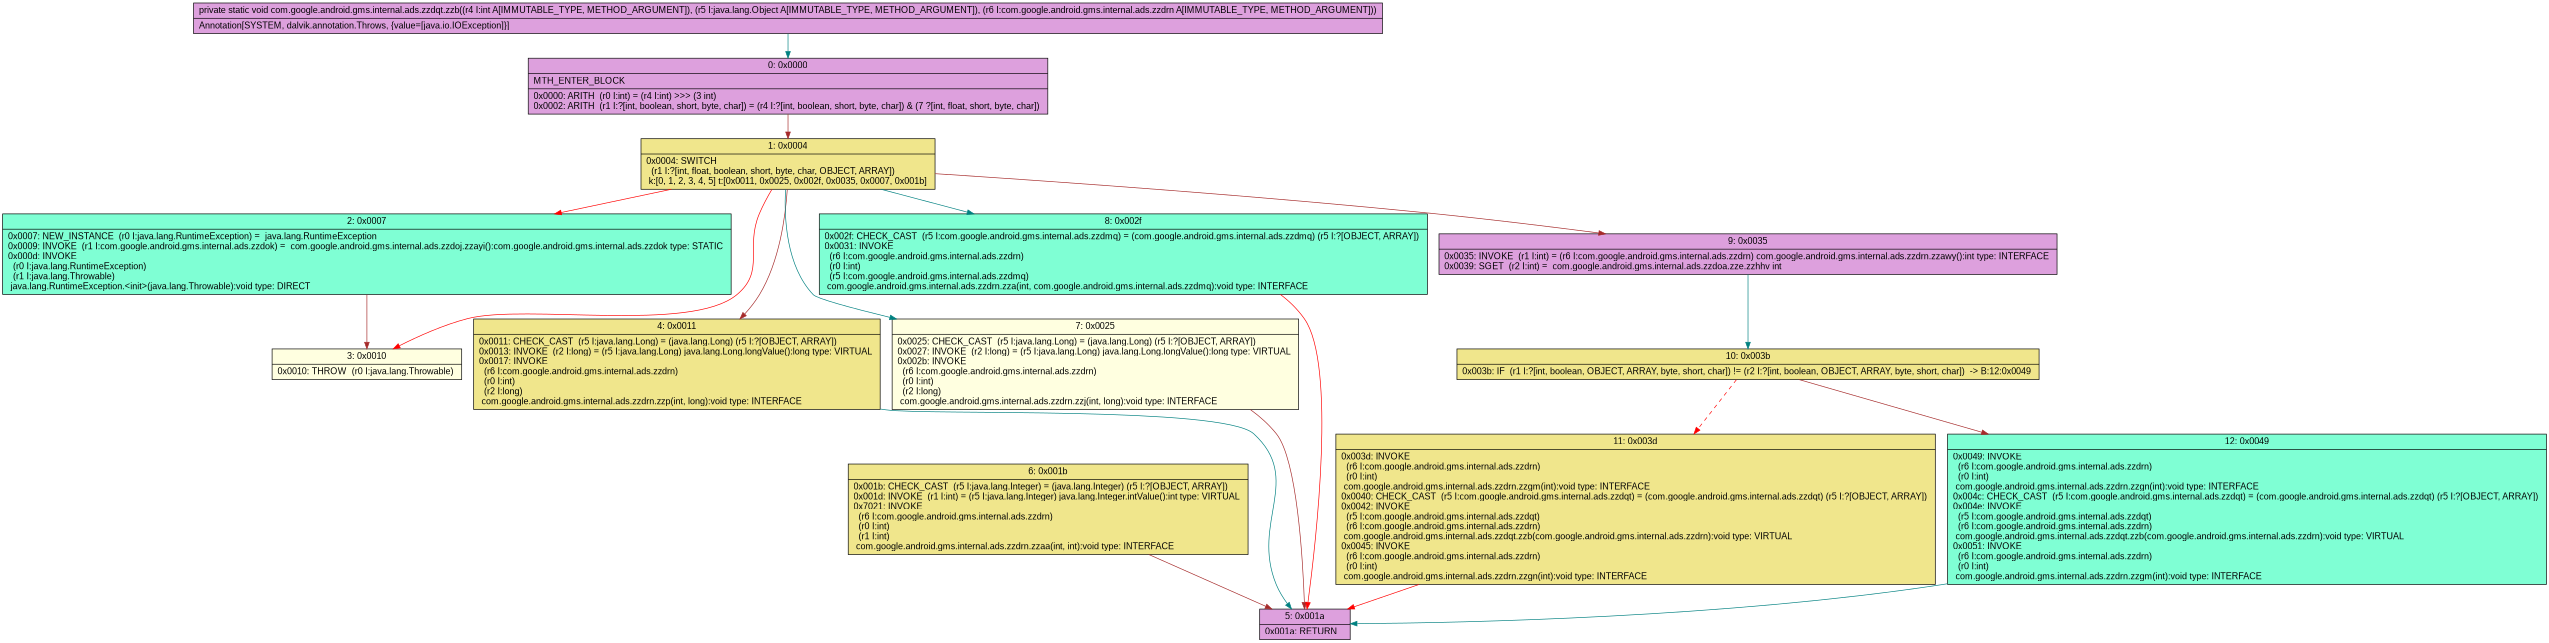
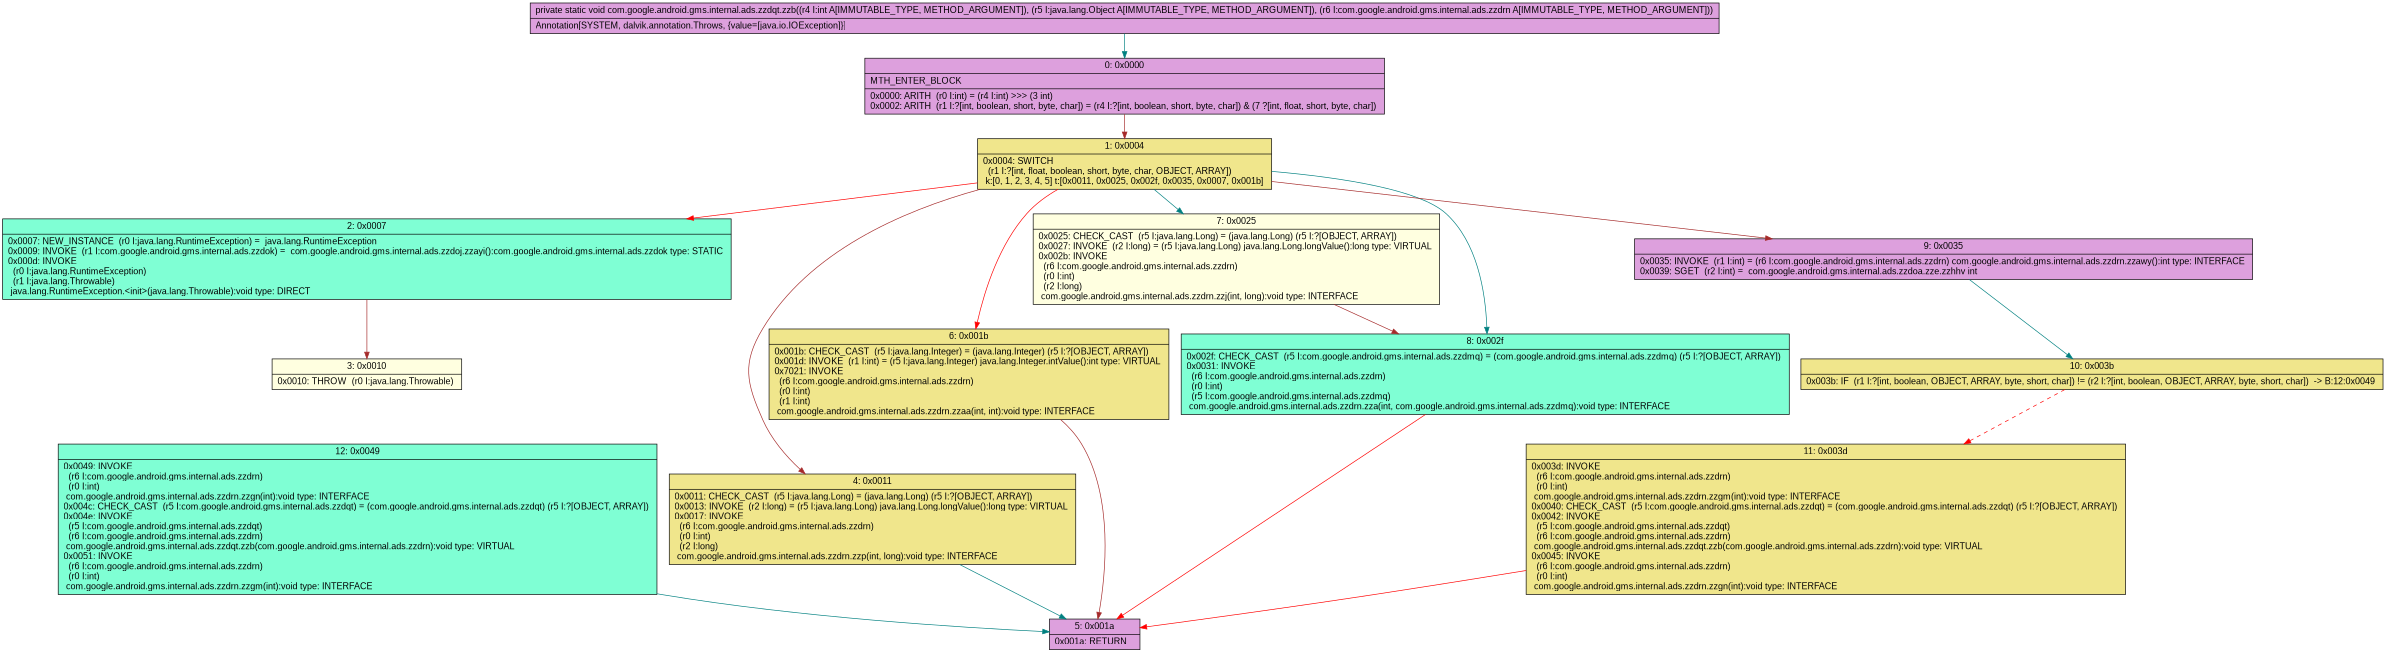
edge "1: 0x0004" -> "3: 0x0010": now "1: 0x0004" -> "6: 0x001b"
edge "10: 0x003b" -> "12: 0x0049": removed
edge "7: 0x0025" -> "5: 0x001a": now "7: 0x0025" -> "8: 0x002f"
